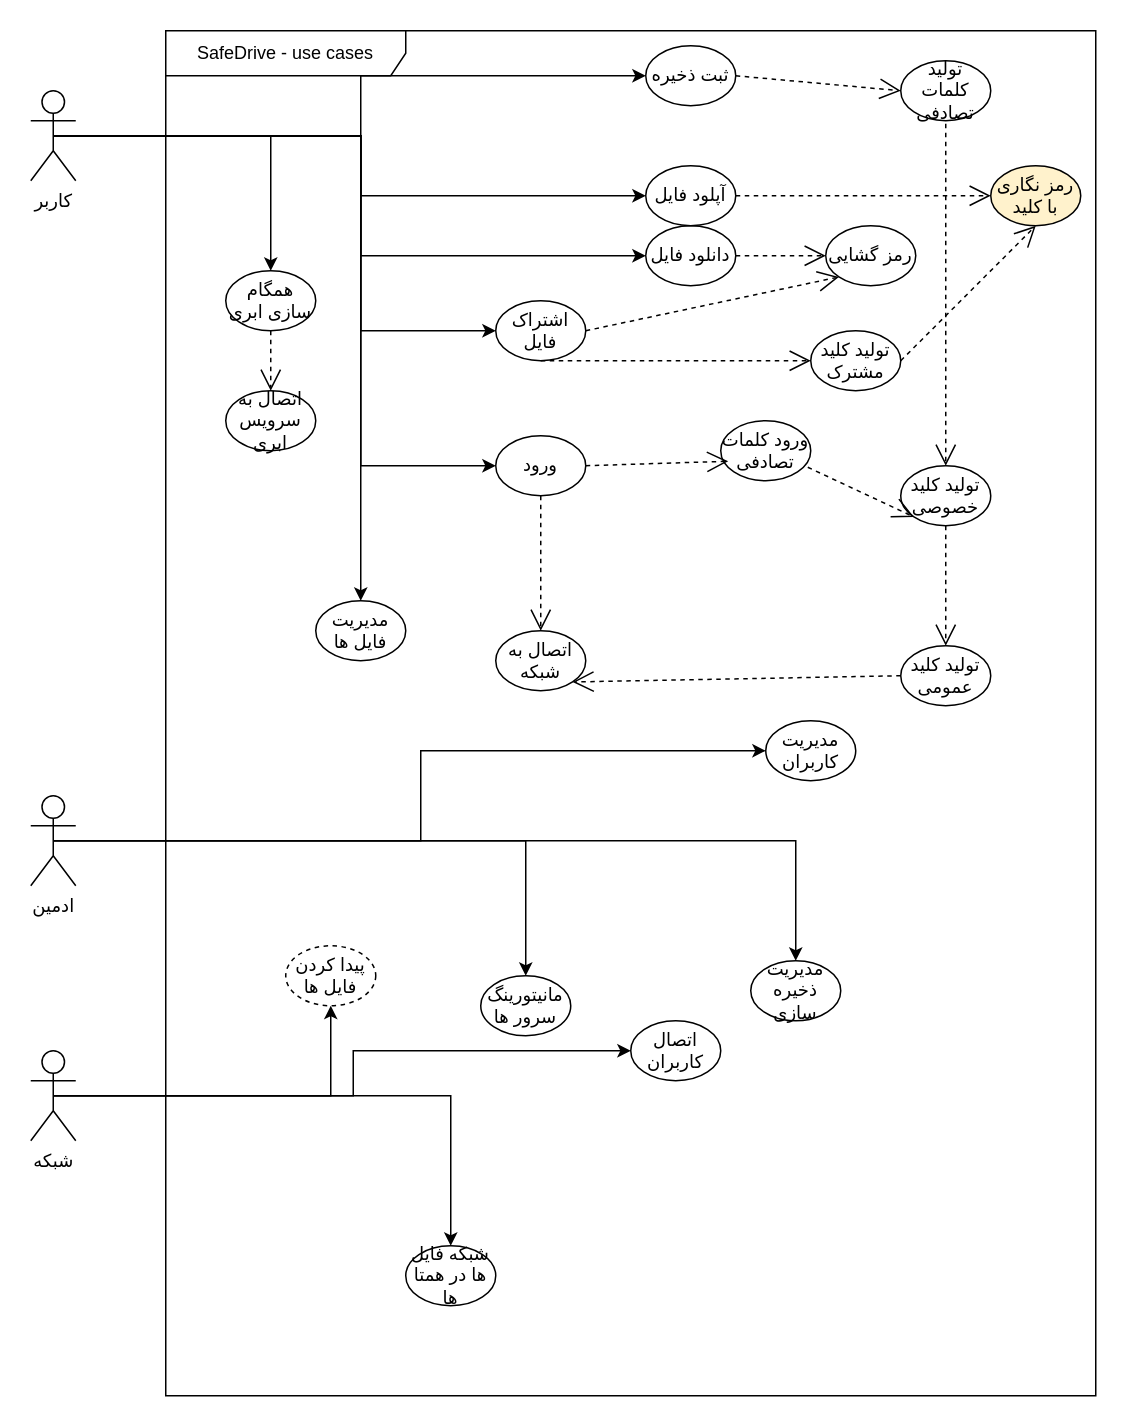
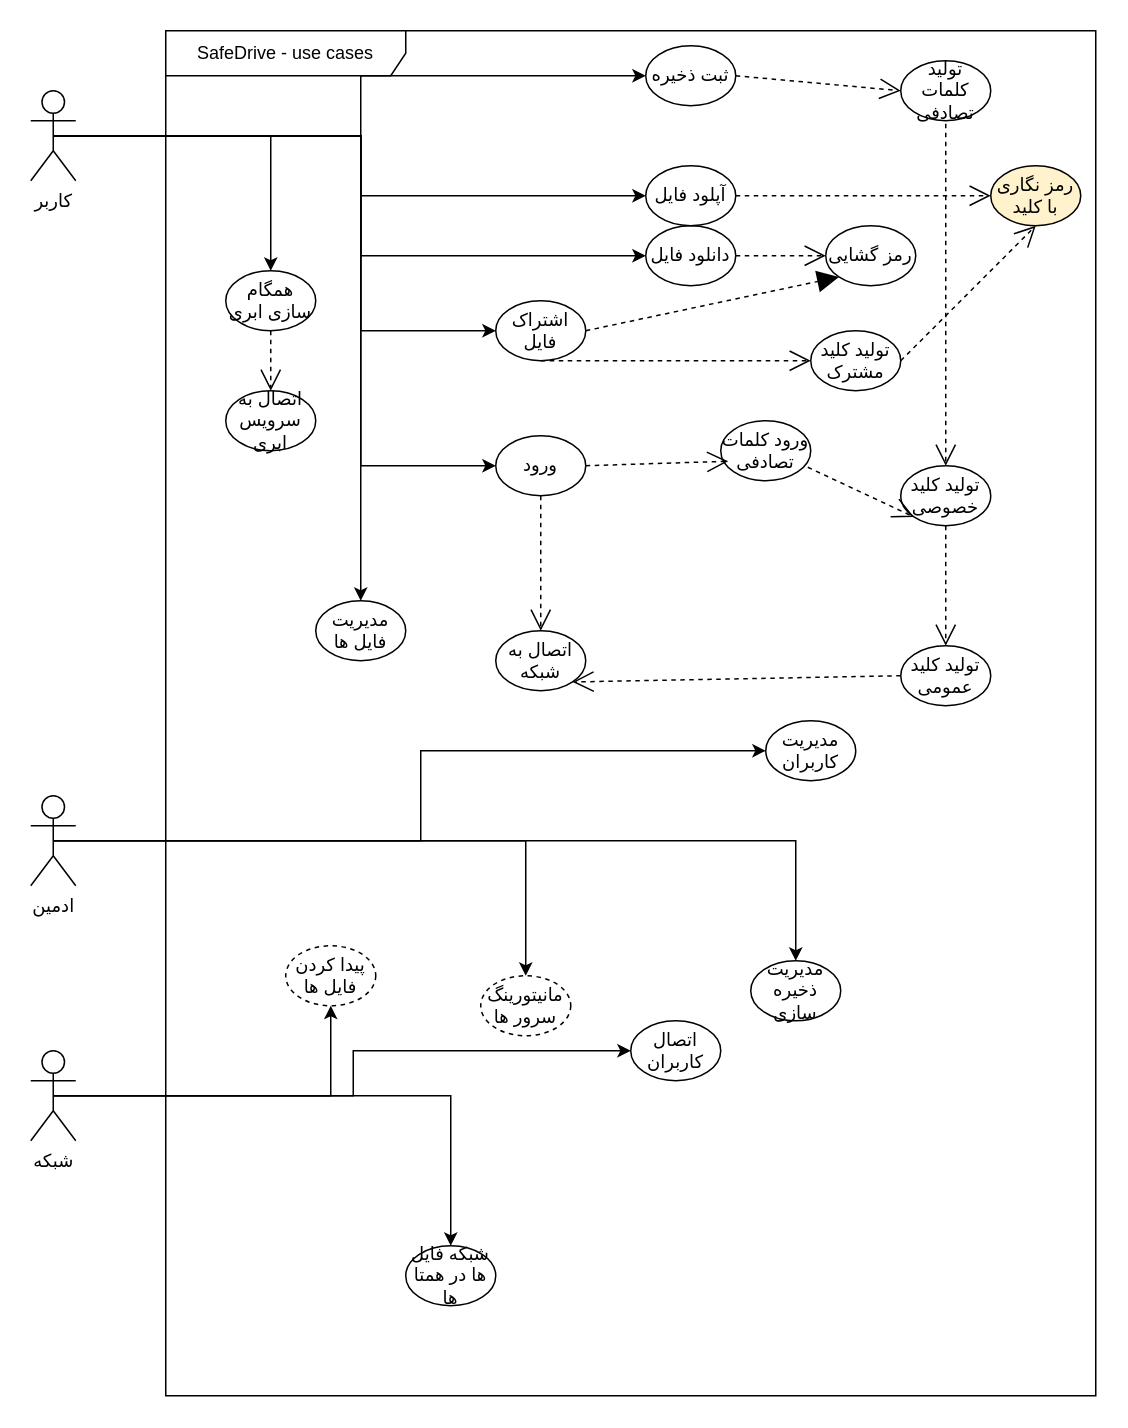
edge "اشتراک فایل" -> "رمز گشایی": arrowhead open -> block
node "مانیتورینگ سرور ها": style solid -> dashed
